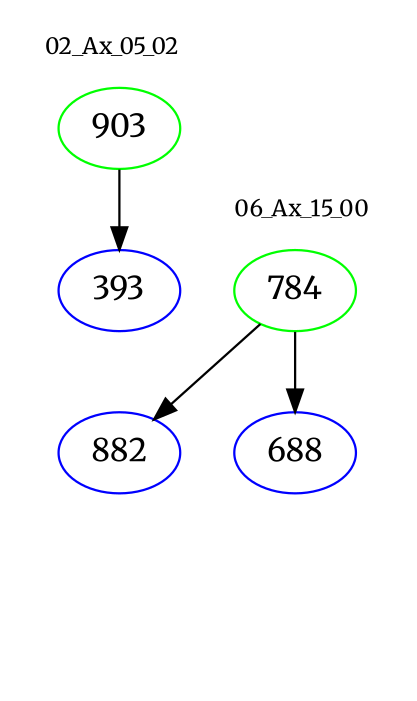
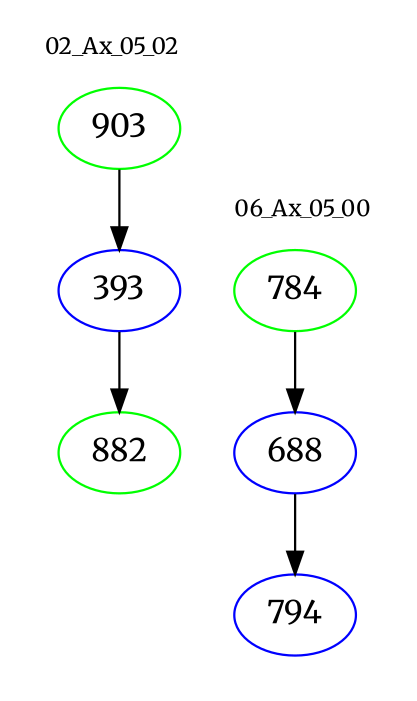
cluster "06_Ax_15_00": label "06_Ax_15_00" -> "06_Ax_05_00"
edge "784" -> "882": now "393" -> "882"
node "882": color blue -> green
node "794": added
